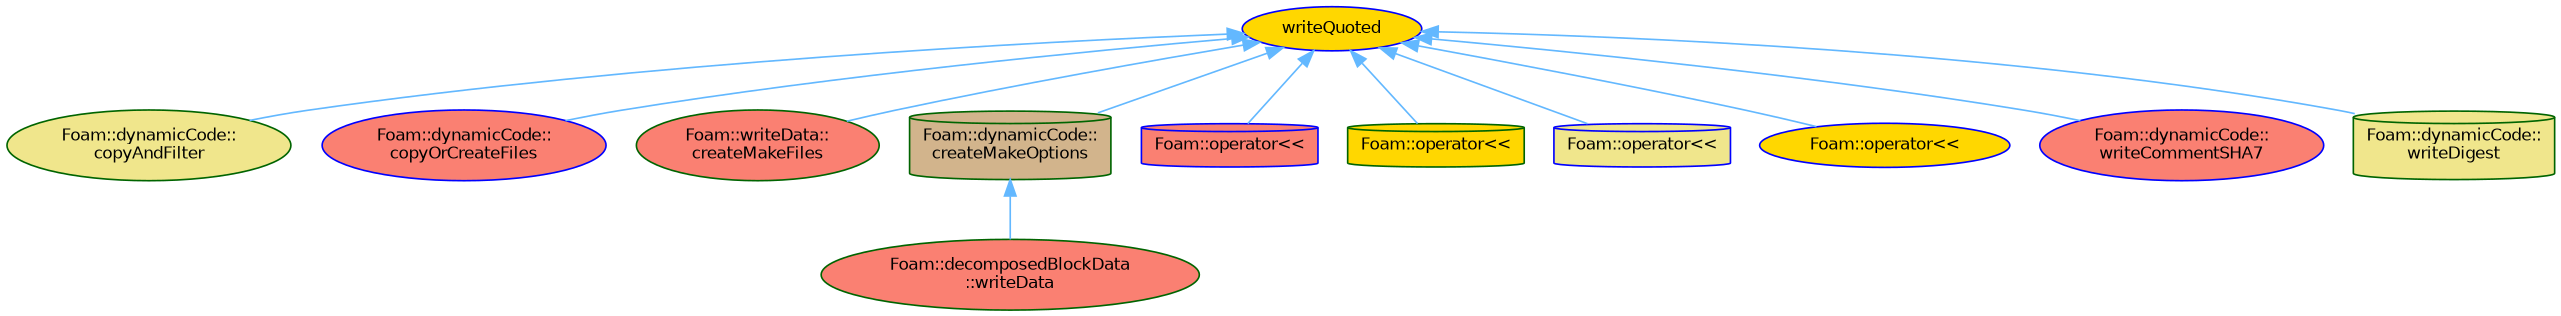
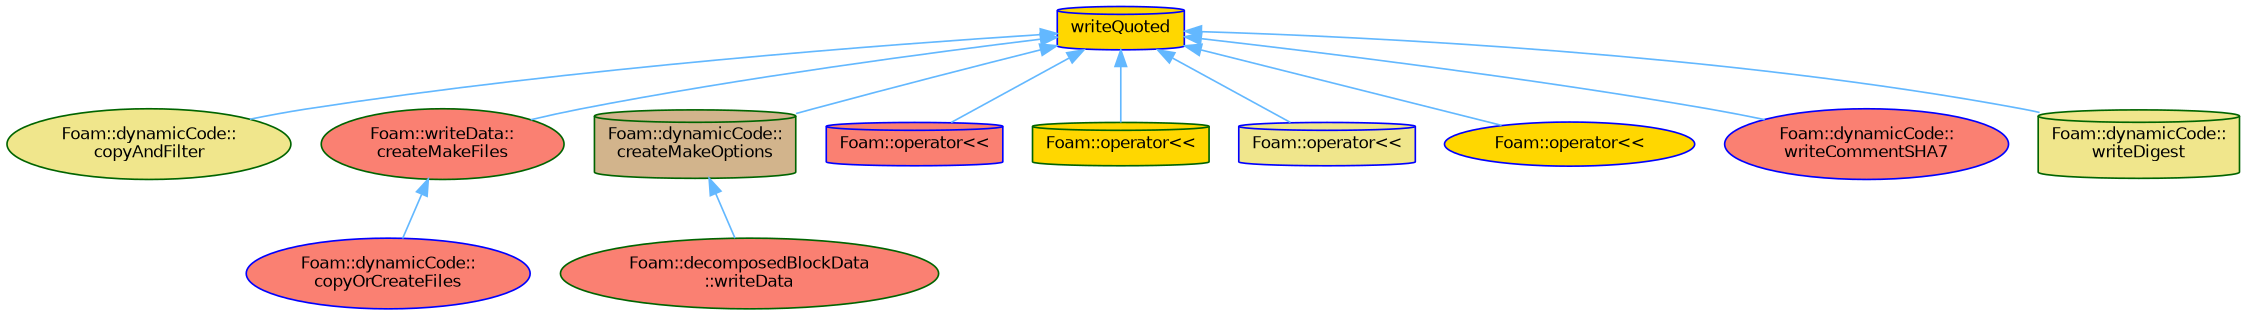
node "writeQuoted": shape ellipse -> cylinder
edge "Foam::dynamicCode:: copyOrCreateFiles" -> "writeQuoted": now "Foam::dynamicCode:: copyOrCreateFiles" -> "Foam::writeData:: createMakeFiles"
